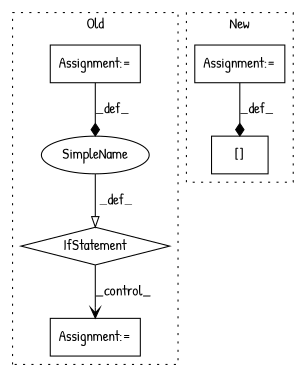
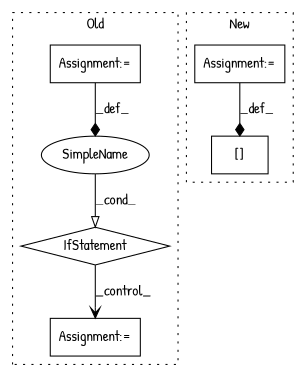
edge "SimpleName" -> "IfStatement": label "_def_" -> "_cond_"
